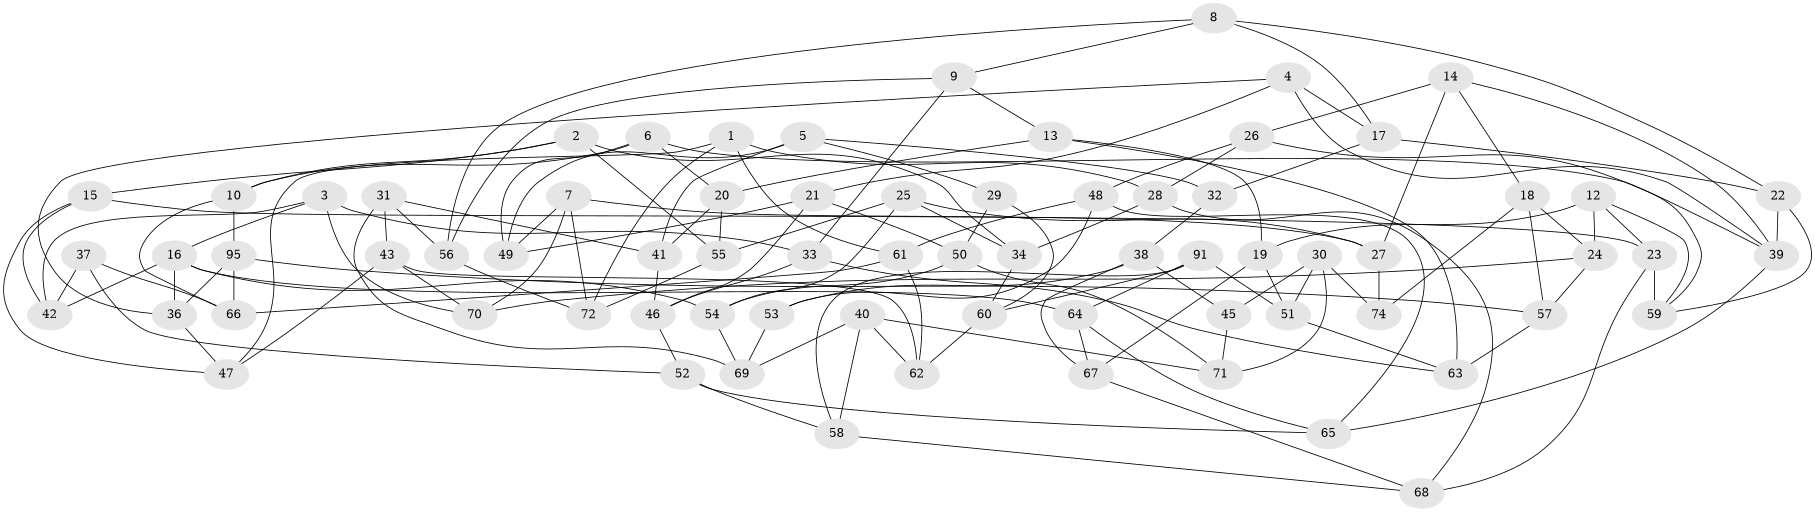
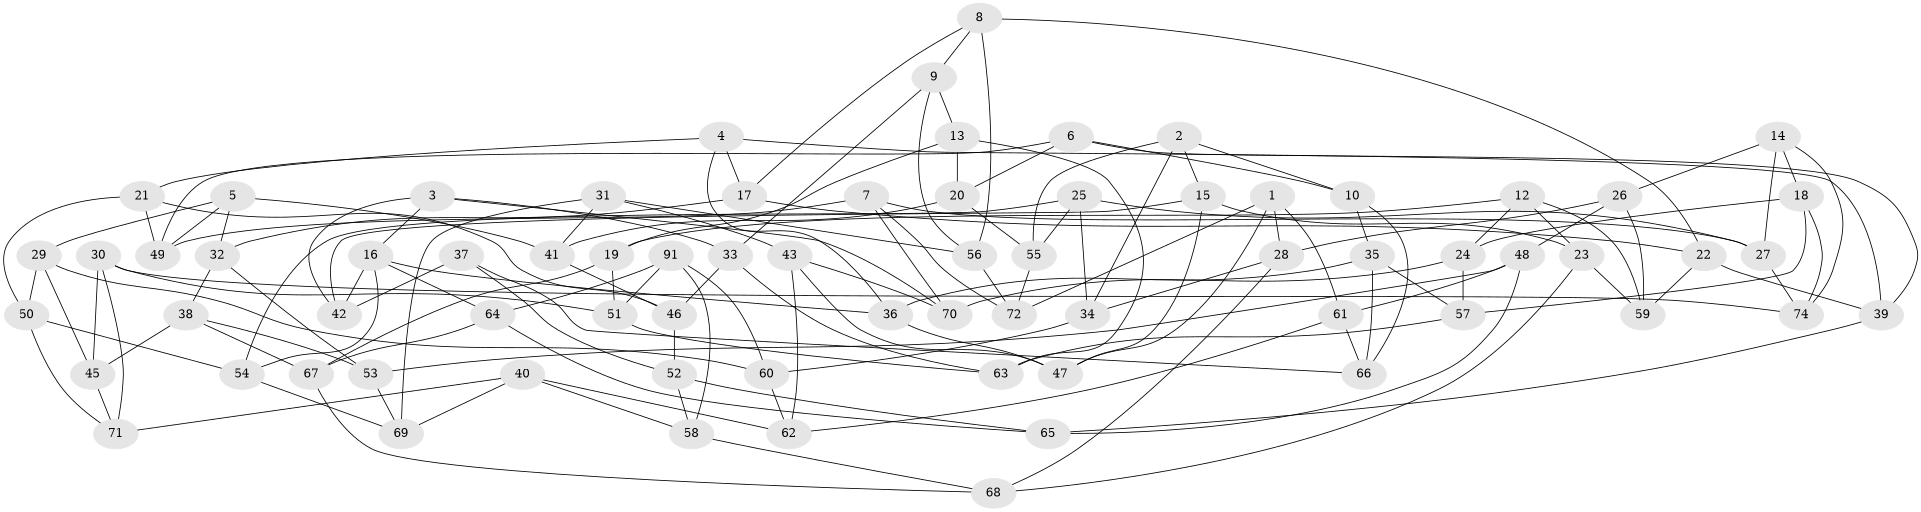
edge "14" -- "39": now "14" -- "74"
node "95": label "95" -> "35"
edge "29" -- "45": added
edge "32" -- "53": added
